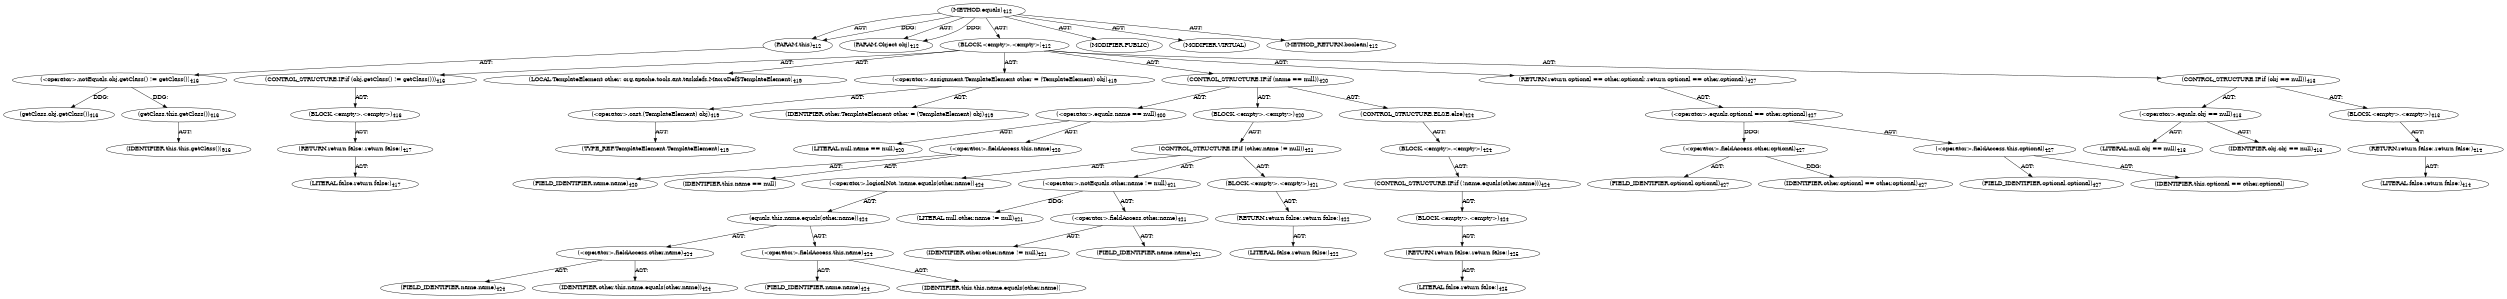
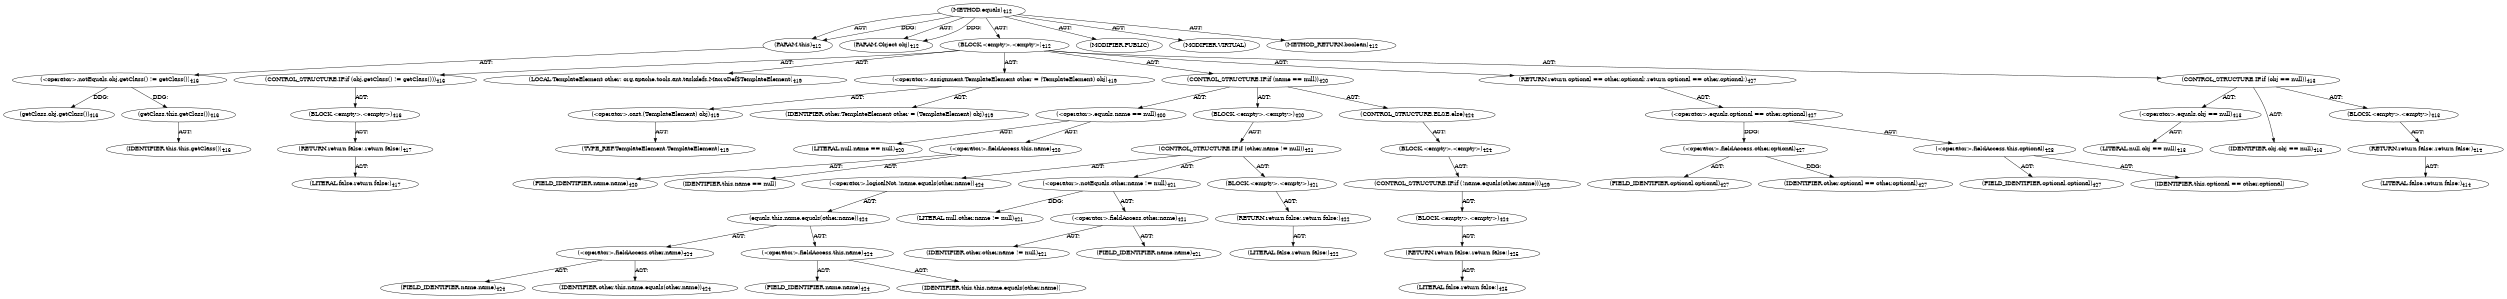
edge "(<operator>.equals,obj == null)" -> "(IDENTIFIER,obj,obj == null)": now "(CONTROL_STRUCTURE,IF,if (obj == null))" -> "(IDENTIFIER,obj,obj == null)"
node "(IDENTIFIER,this,this.getClass())": text "916" -> "416"
node "(<operator>.fieldAccess,this.optional)": text "427" -> "428"
node "(CONTROL_STRUCTURE,IF,if (!name.equals(other.name)))": text "424" -> "429"
